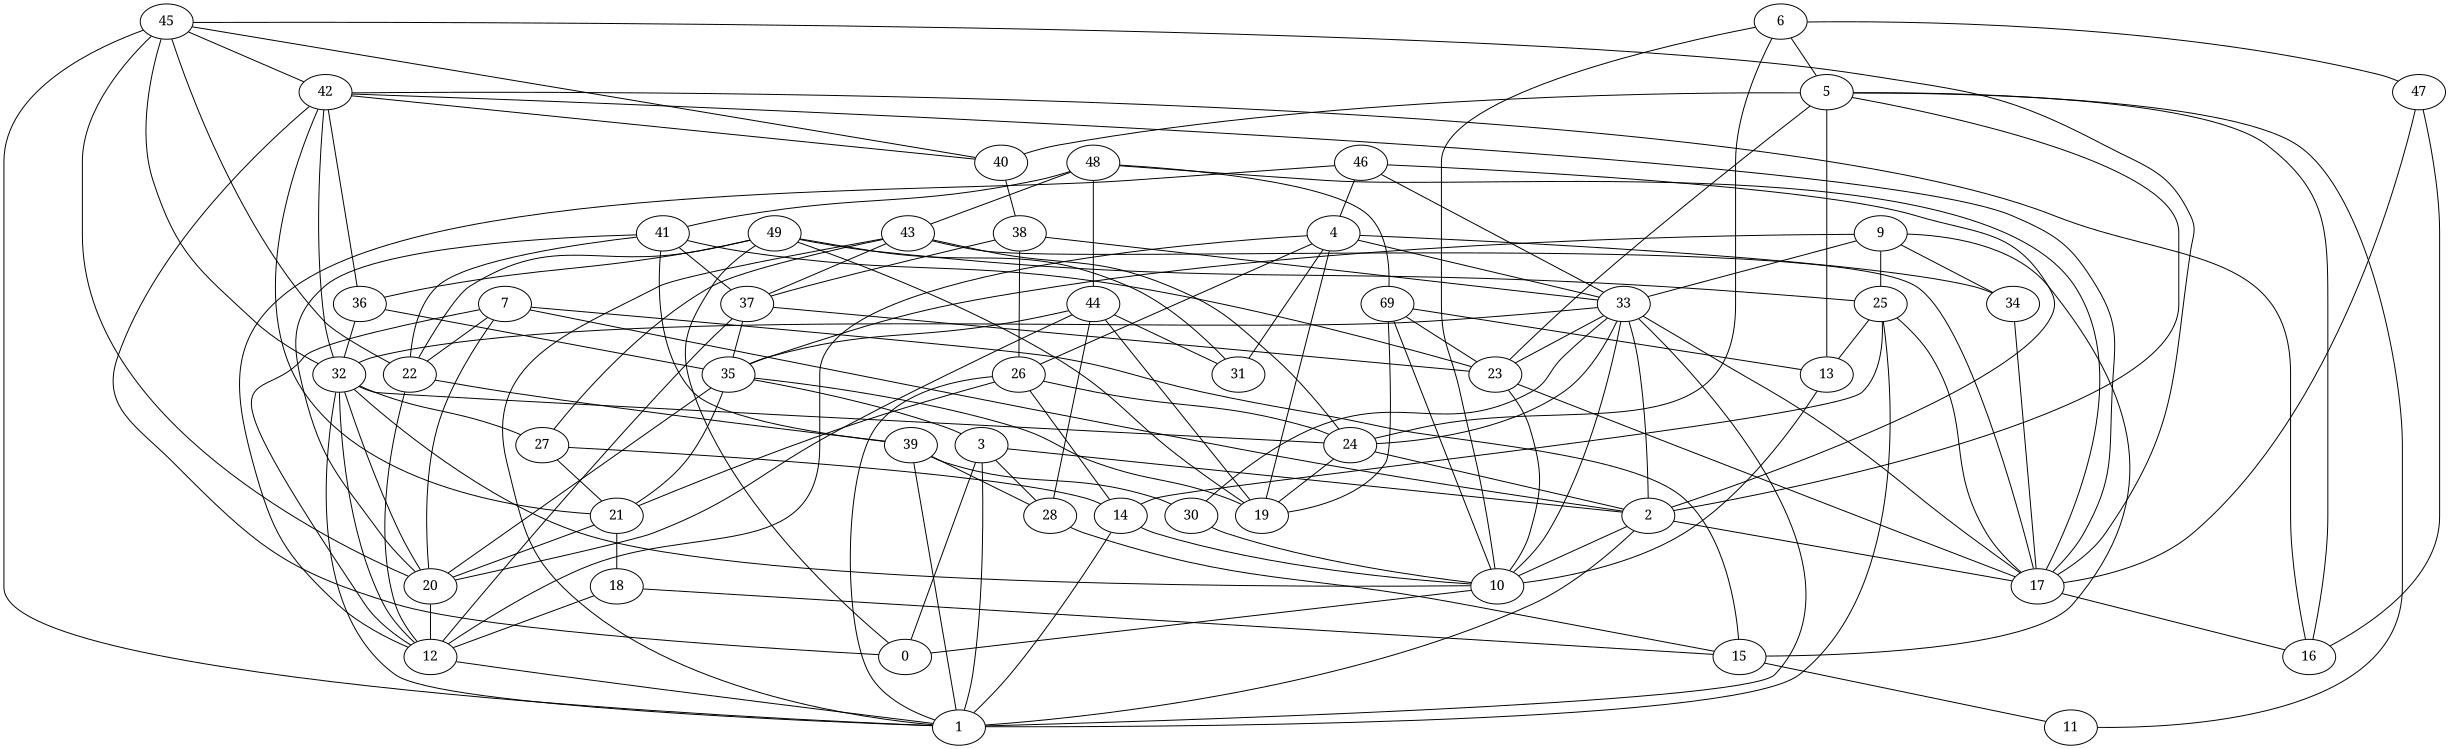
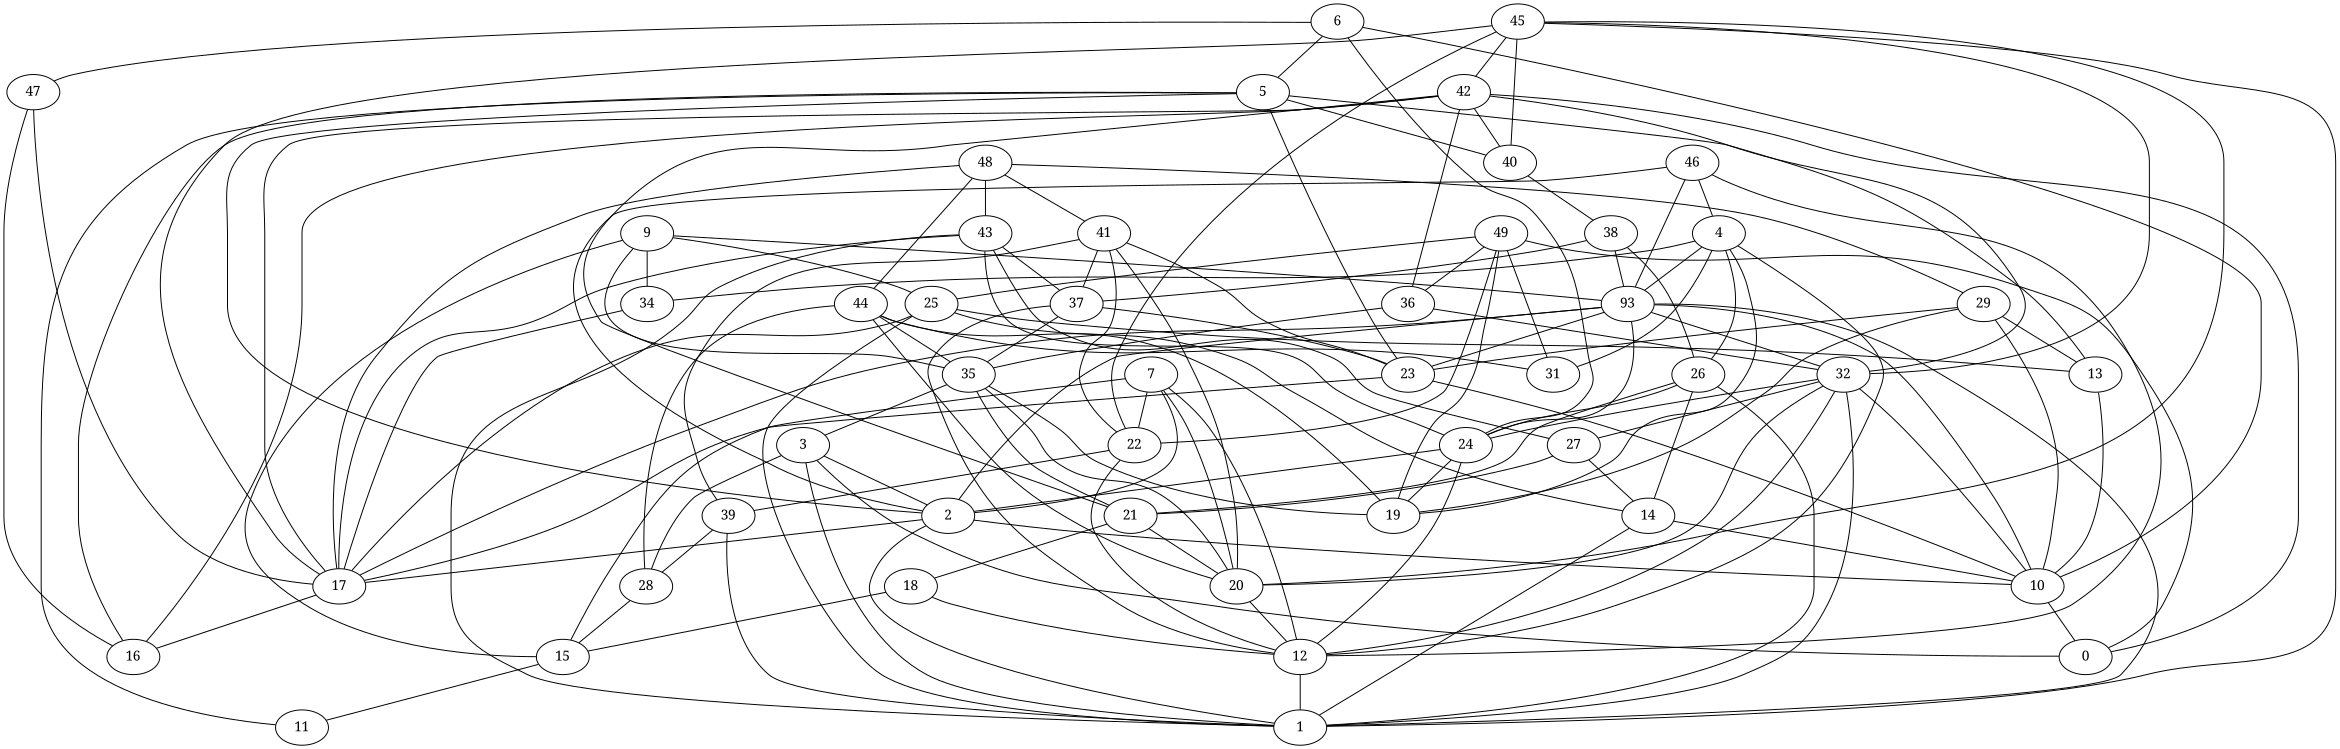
node "69": label "69" -> "29"
node "33": label "33" -> "93"
node "30": removed
edge "24" -- "12": added
